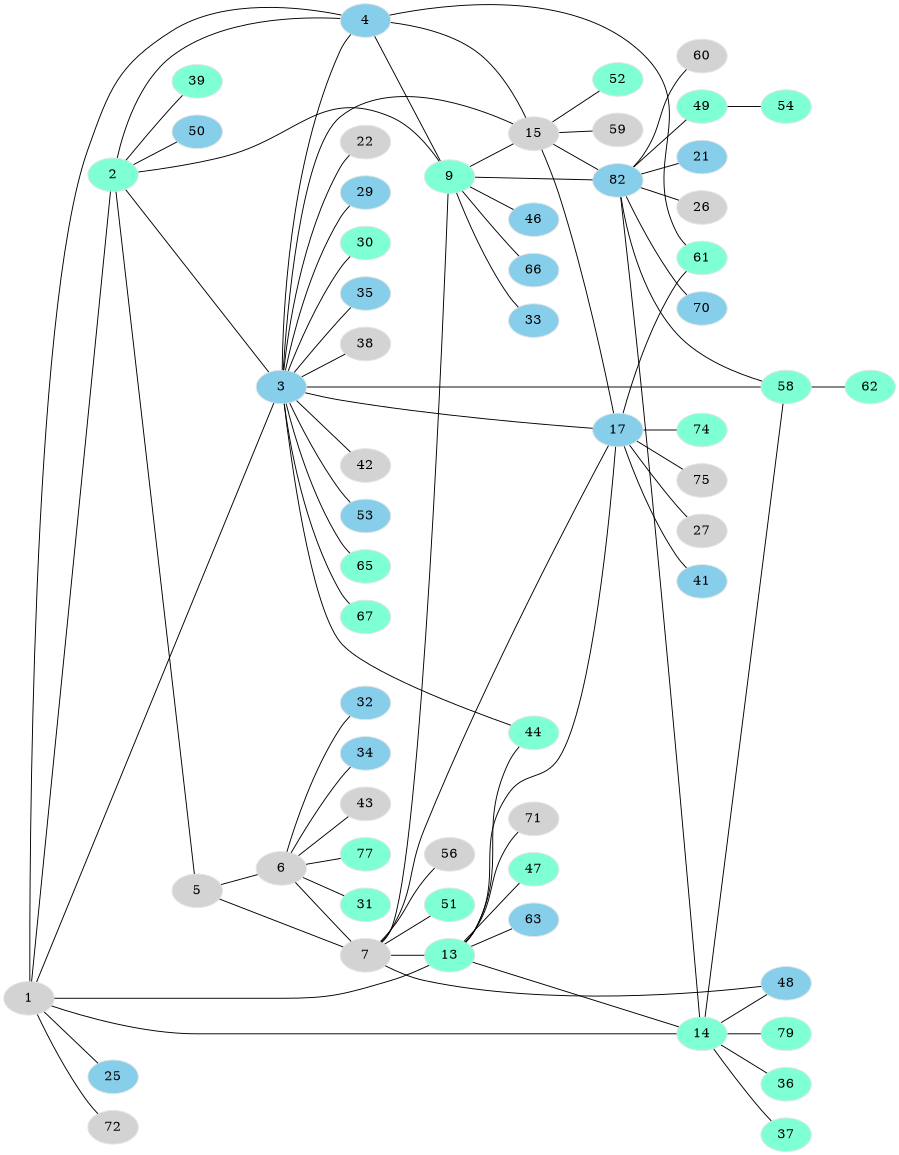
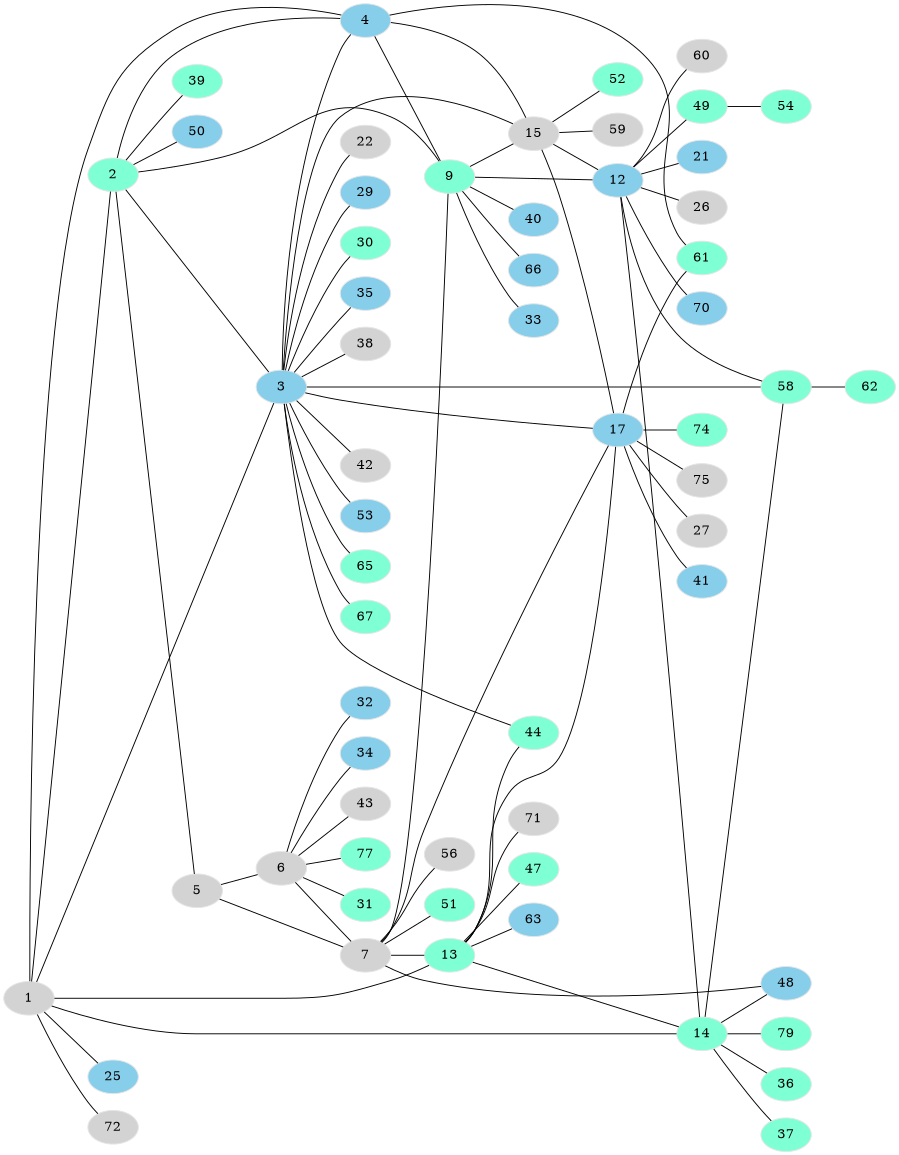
node "82": label "82" -> "12"
node "46": label "46" -> "40"
